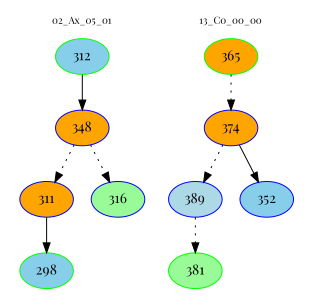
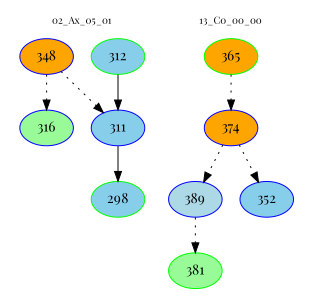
edge "312" -> "348": now "312" -> "311"
edge "374" -> "352": style solid -> dotted
node "311": fillcolor orange -> skyblue
